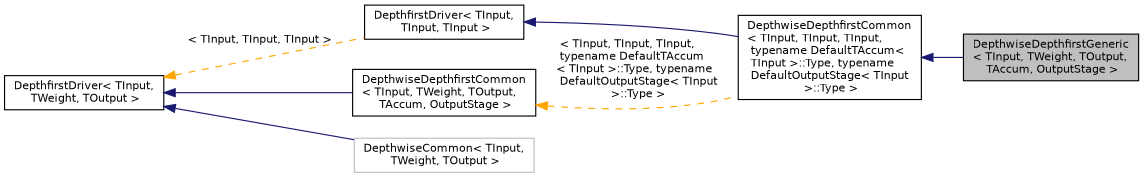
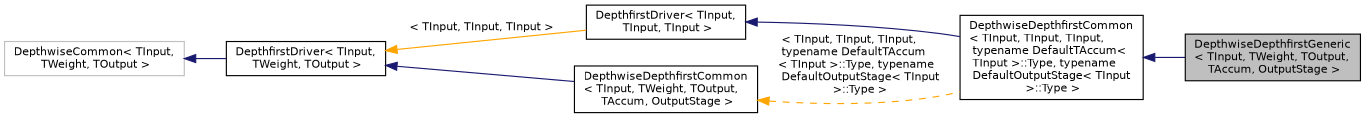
edge "DepthfirstDriver< TInput, TInput, TInput >" -> "DepthfirstDriver< TInput, TWeight, TOutput >": style dashed -> solid
edge "DepthwiseCommon< TInput, TWeight, TOutput >" -> "DepthfirstDriver< TInput, TWeight, TOutput >": reversed
